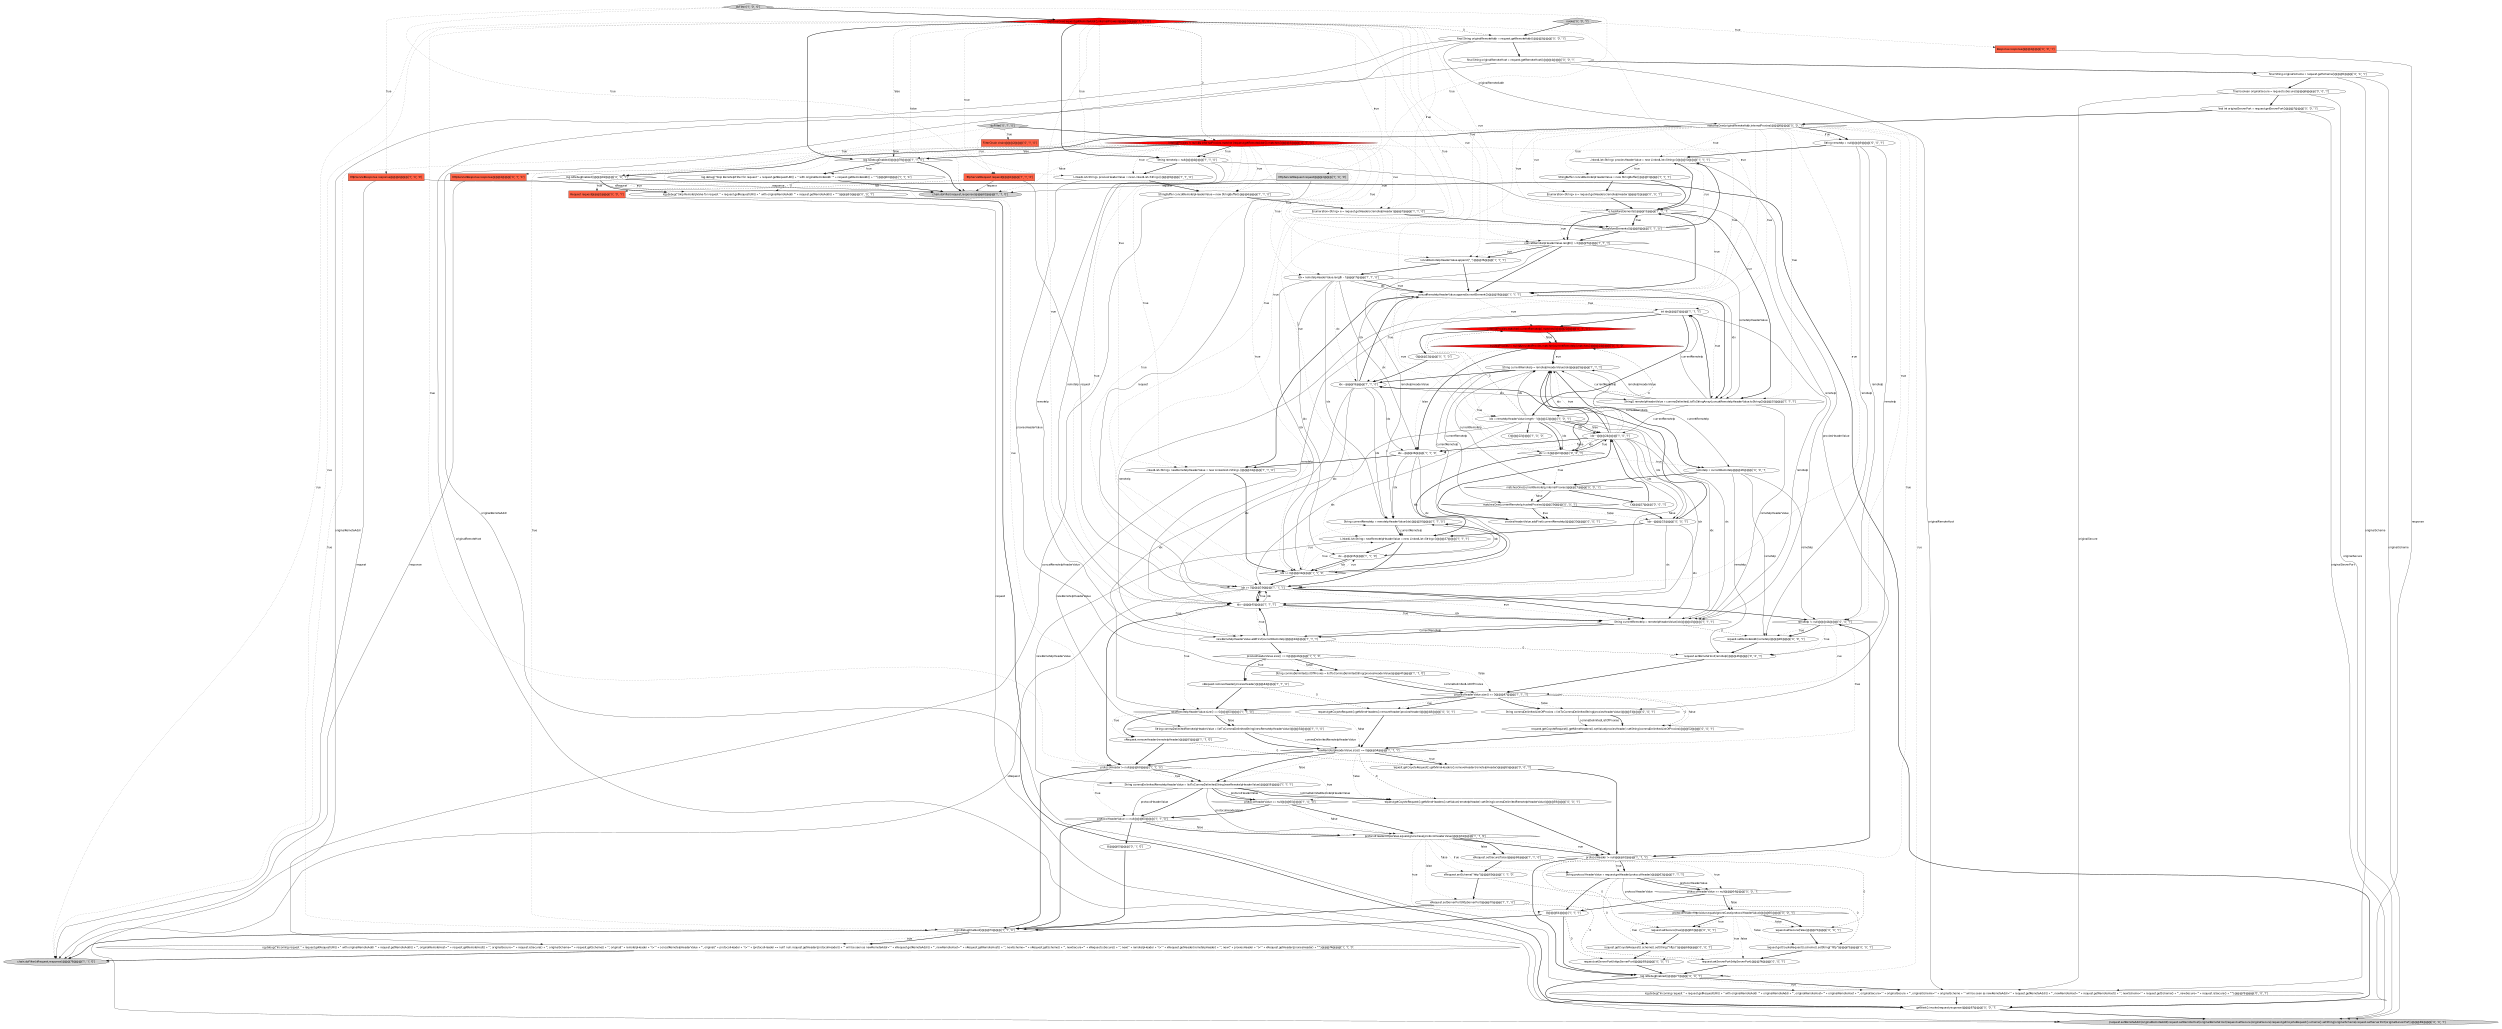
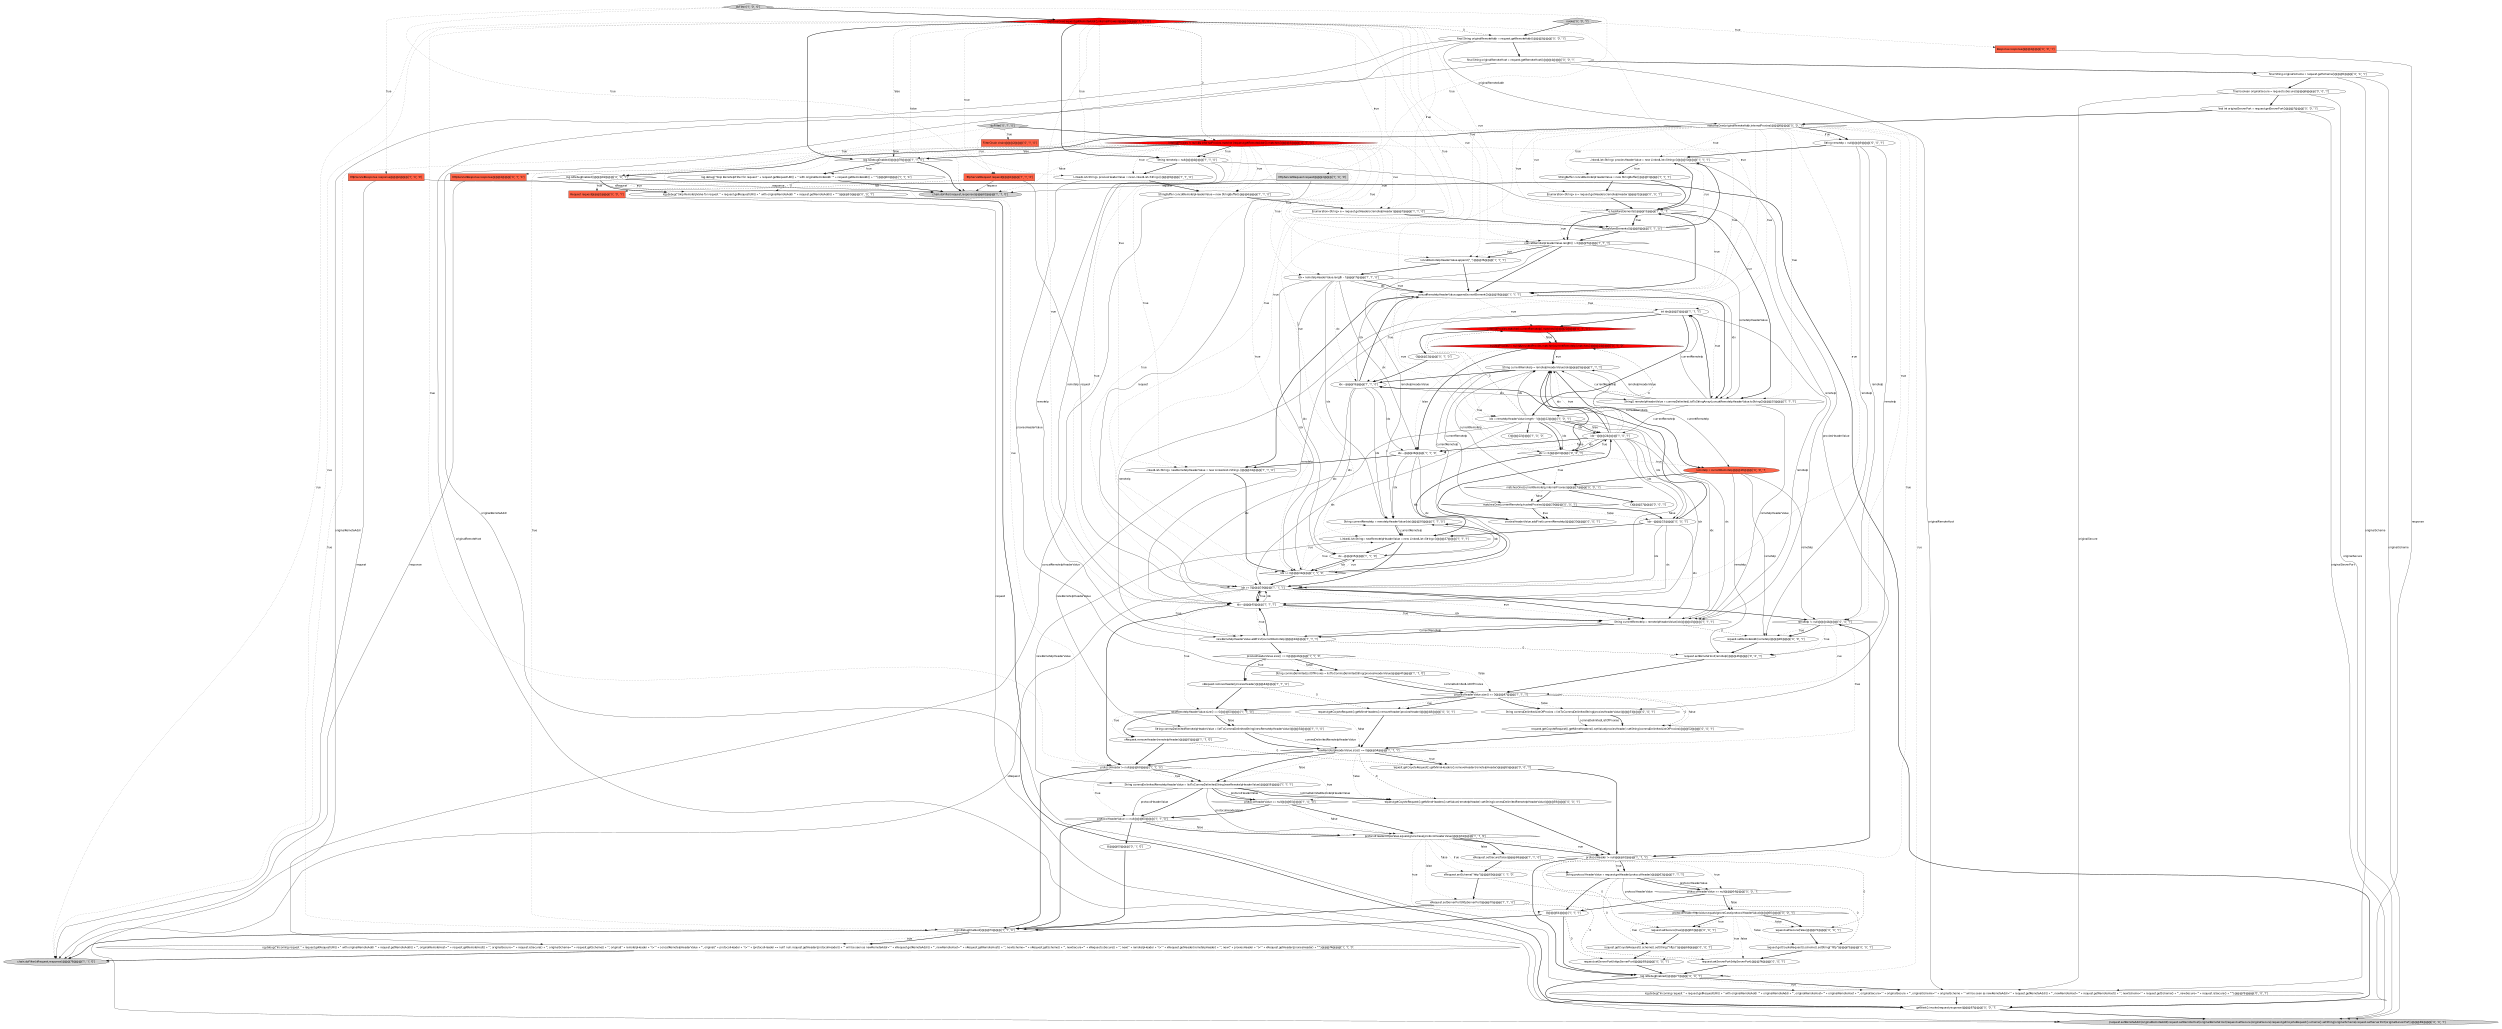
node "remoteIp = currentRemoteIp@@@26@@@['0', '0', '1']": fillcolor white -> tomato
edge "{}@@@27@@@['0', '0', '1']" -> "idx--@@@24@@@['1', '0', '1']": removed
edge "idx--@@@19@@@['1', '1', '0']" -> "newRemoteIpHeaderValue.size() == 0@@@50@@@['1', '1', '0']": now "idx--@@@19@@@['1', '1', '0']" -> "idx--@@@35@@@['1', '1', '0']"
edge "idx--@@@33@@@['0', '0', '1']" -> "idx >= 0@@@39@@@['1', '1', '1']": added, label "idx"
